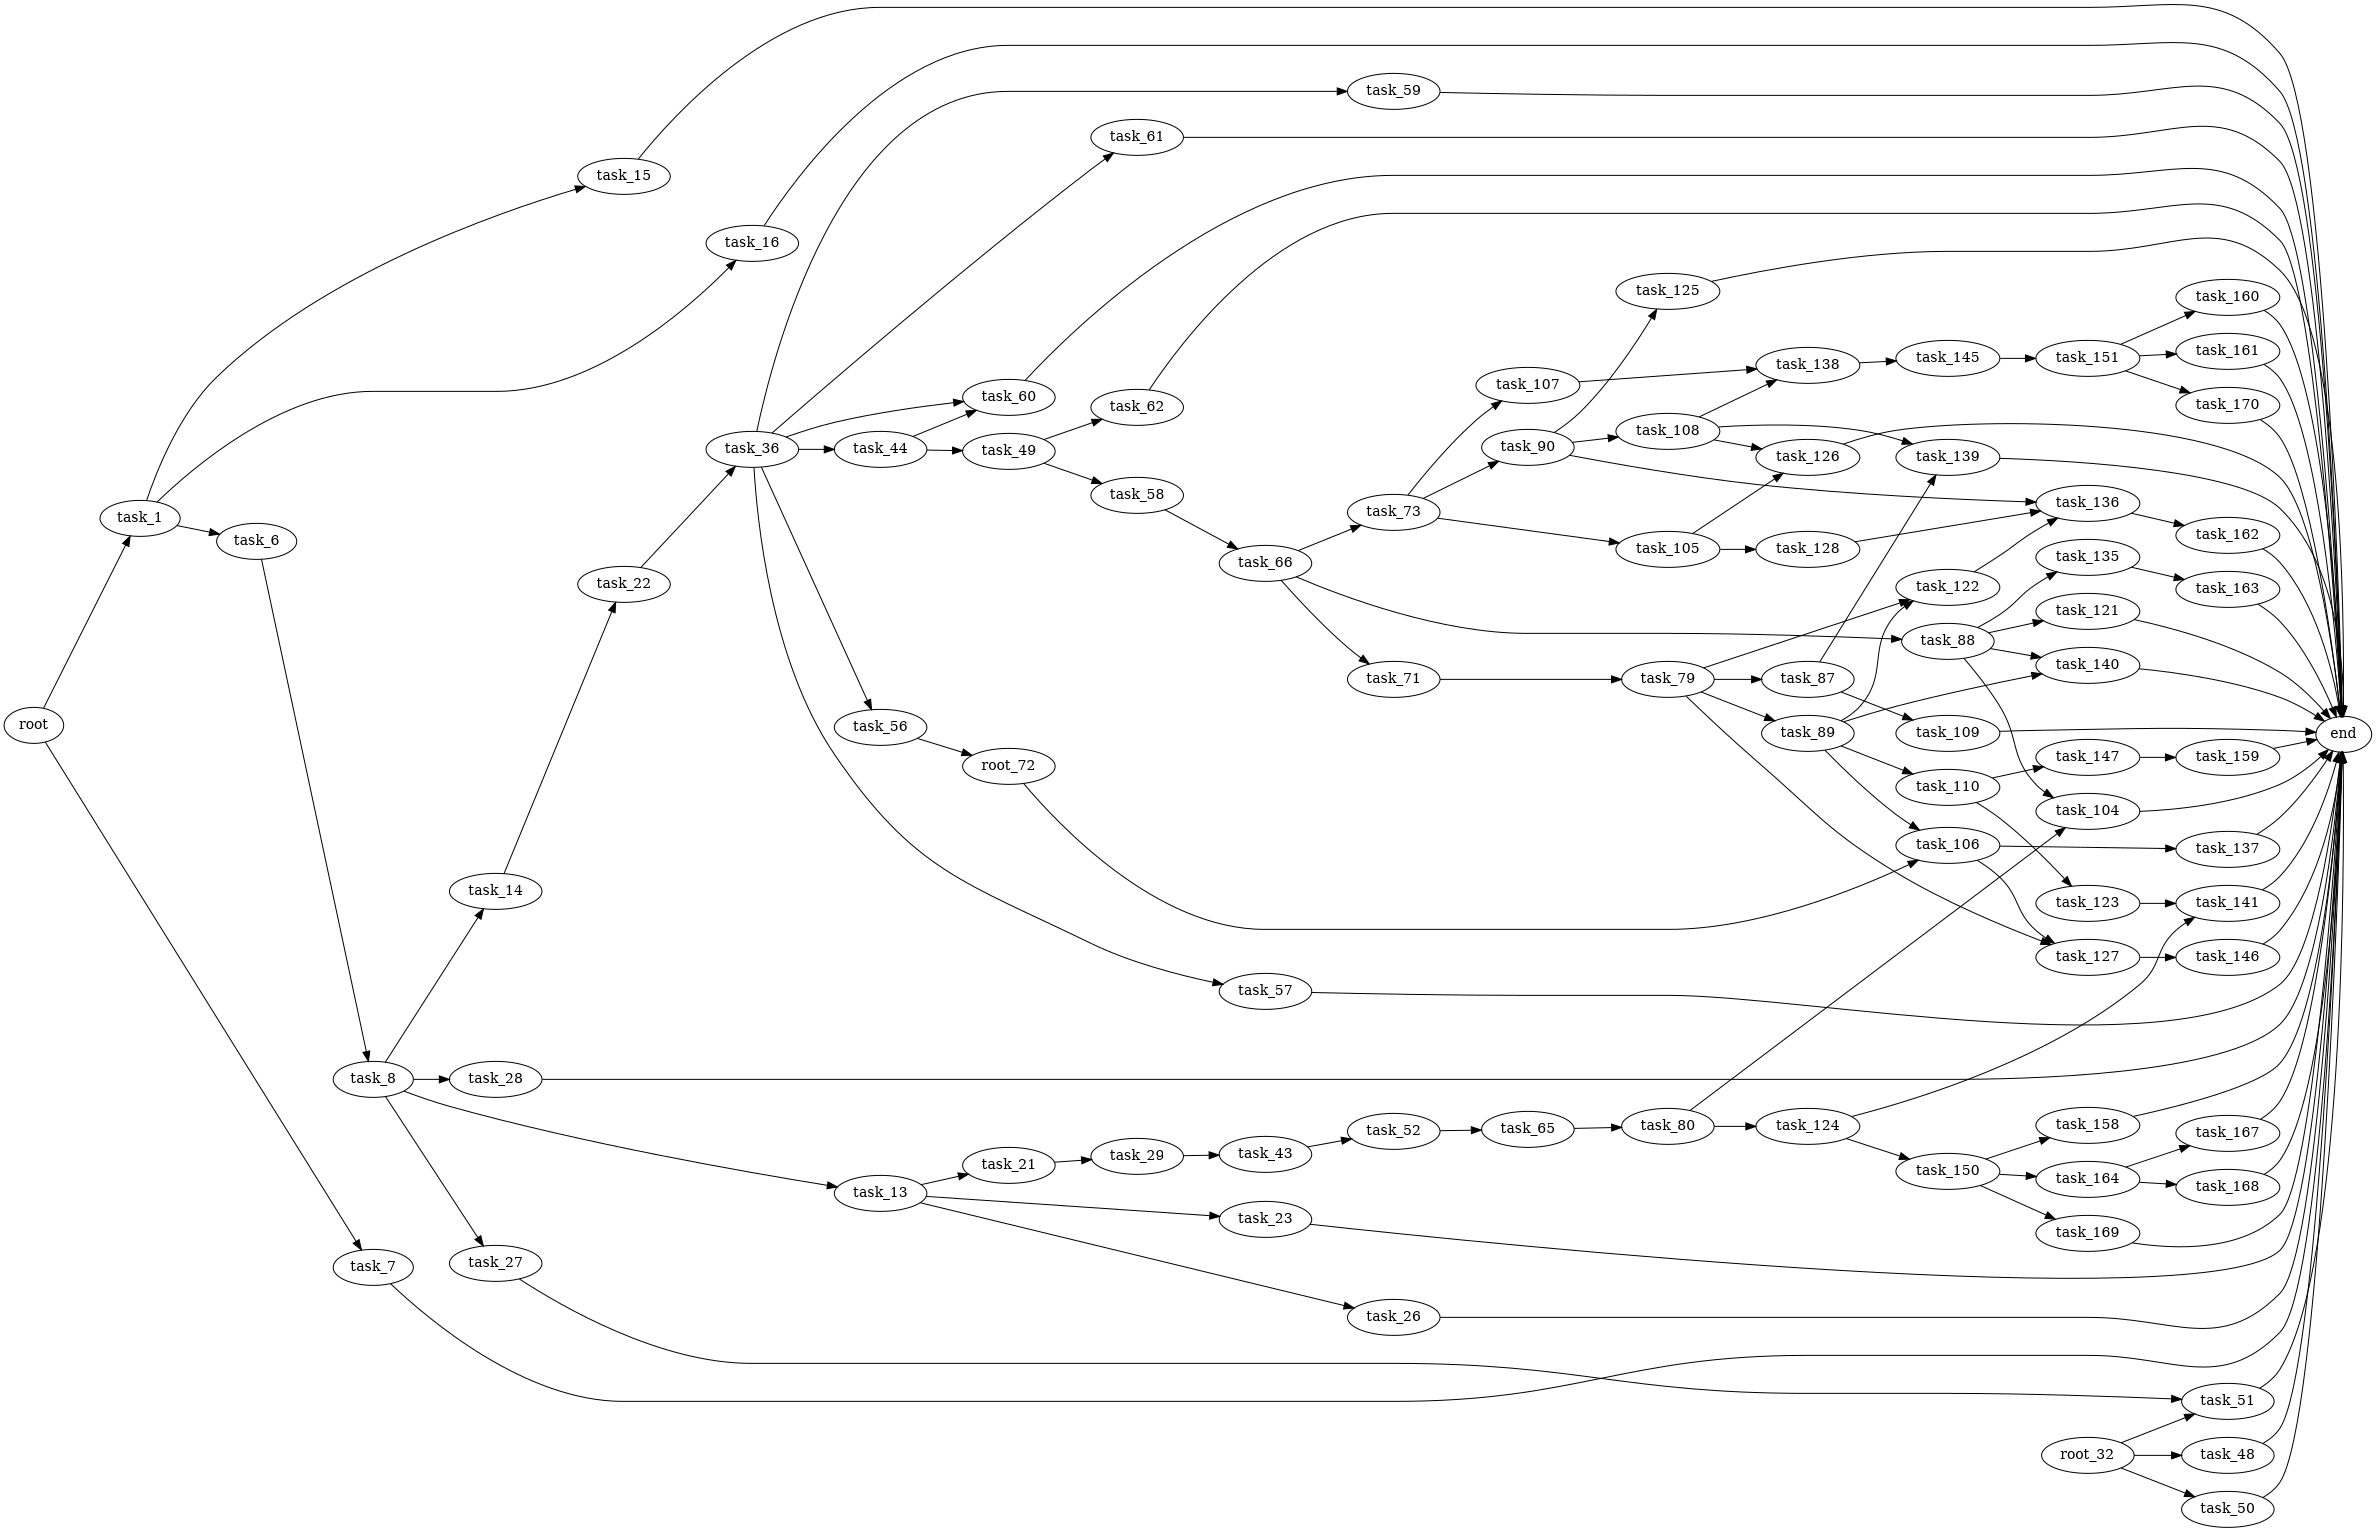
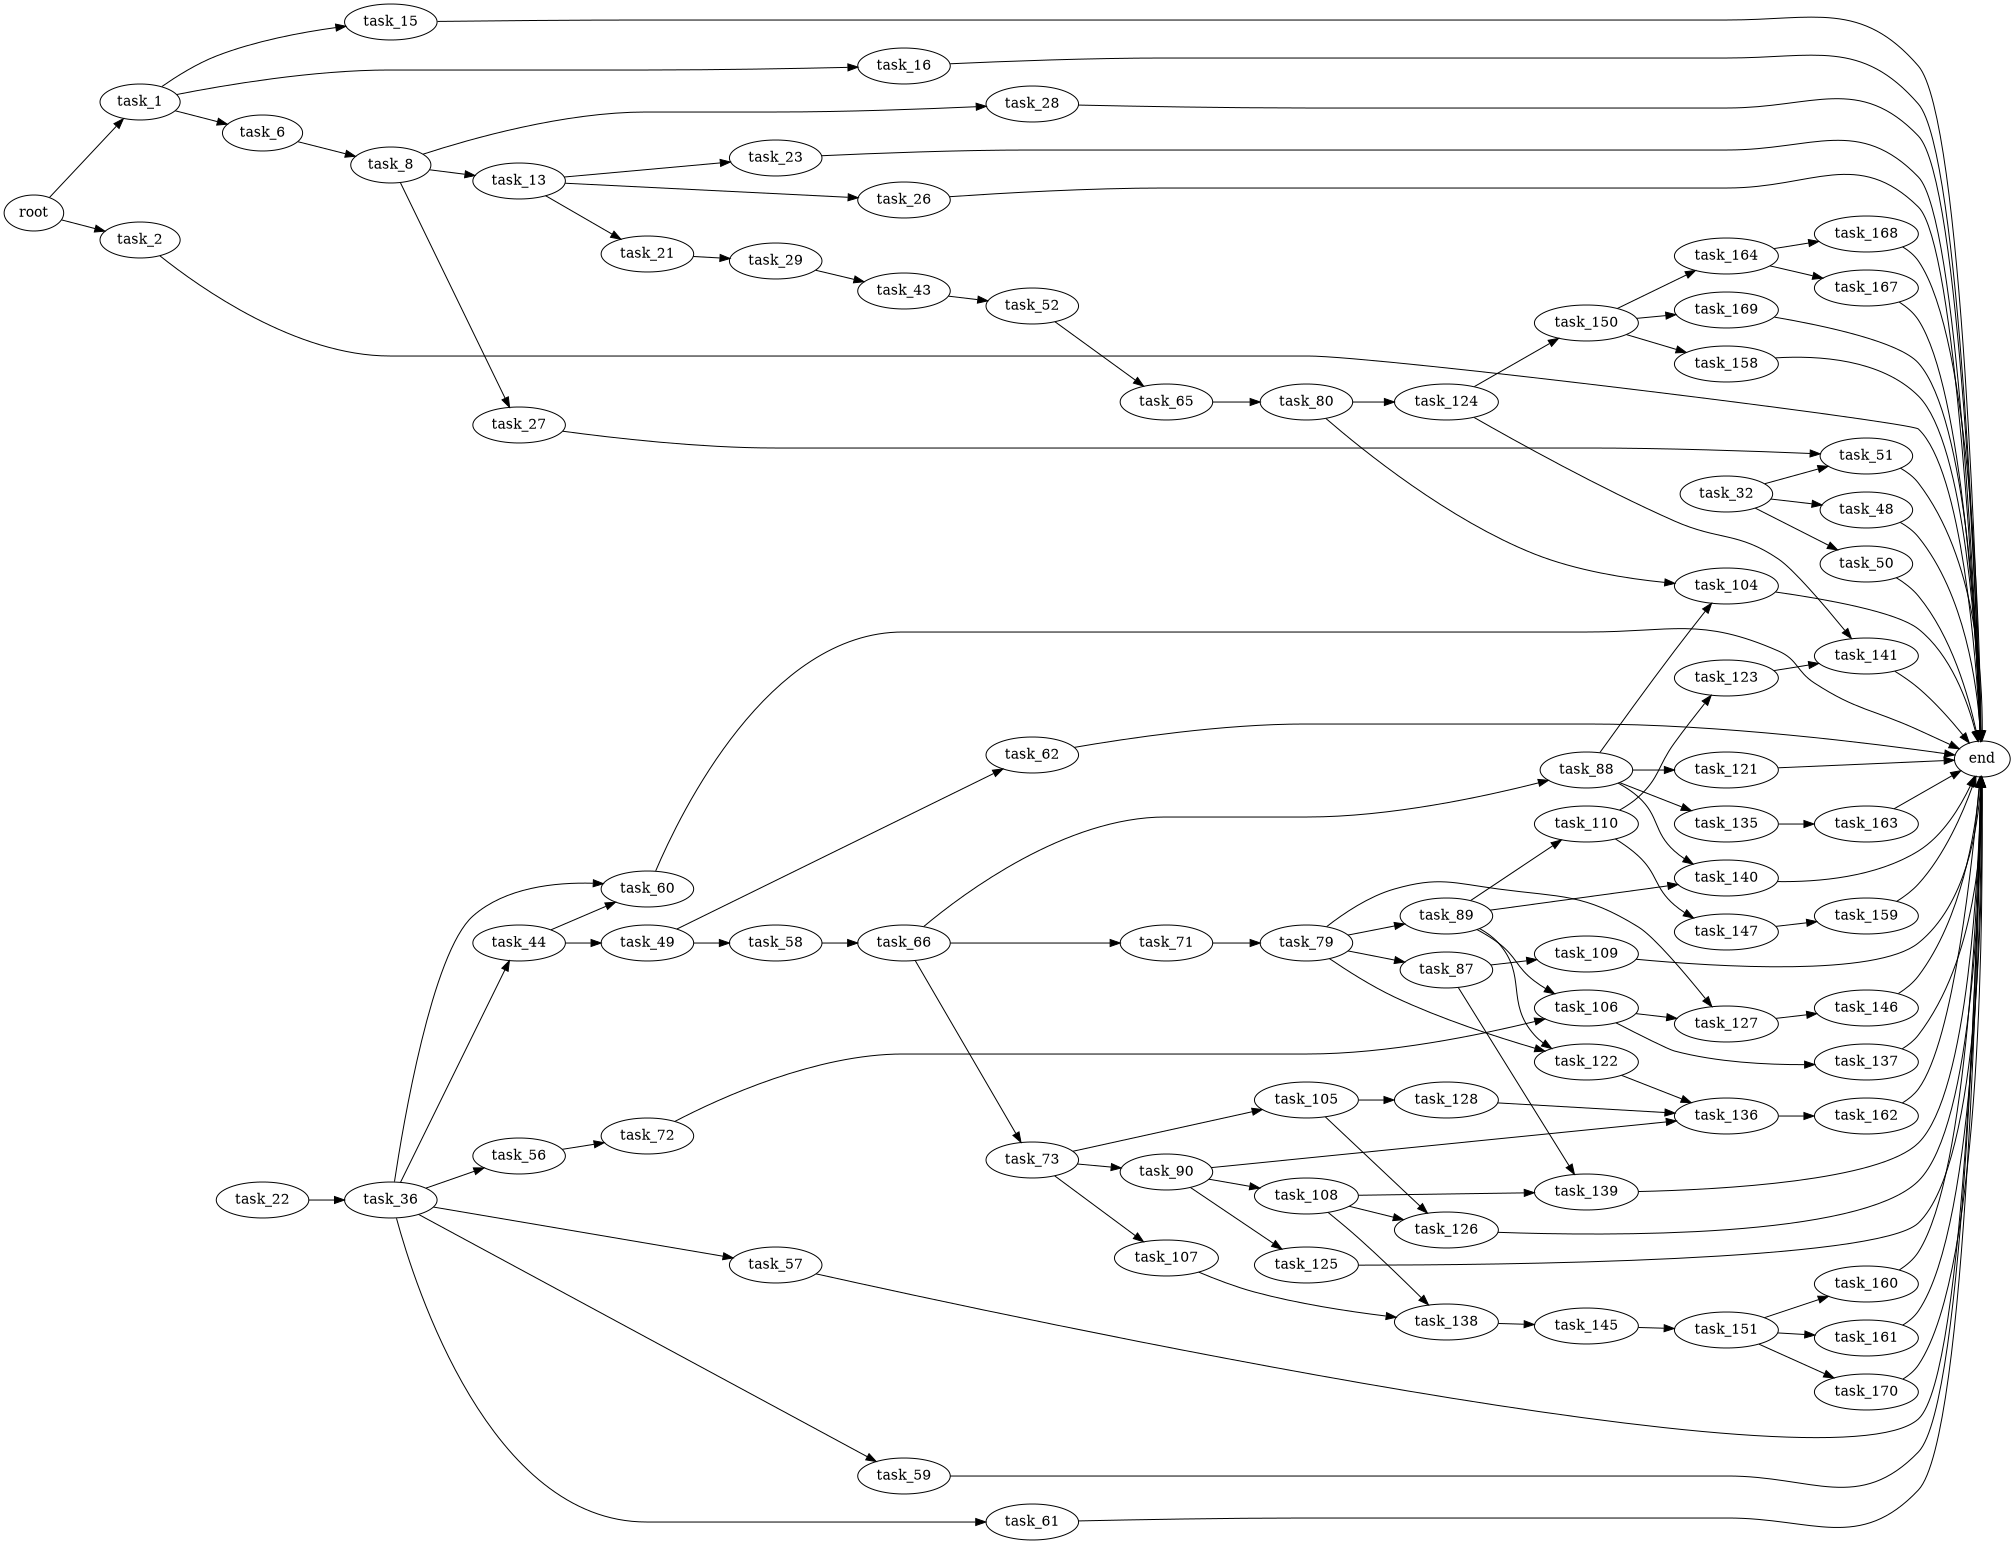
node "root_72": label "root_72" -> "task_72"
node "task_14": removed
node "task_7": label "task_7" -> "task_2"
node "root_32": label "root_32" -> "task_32"
